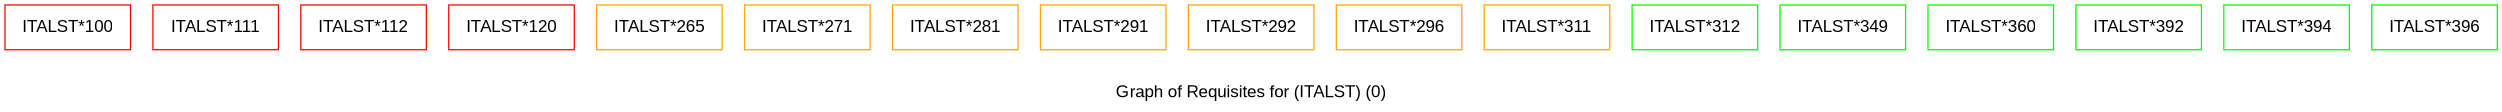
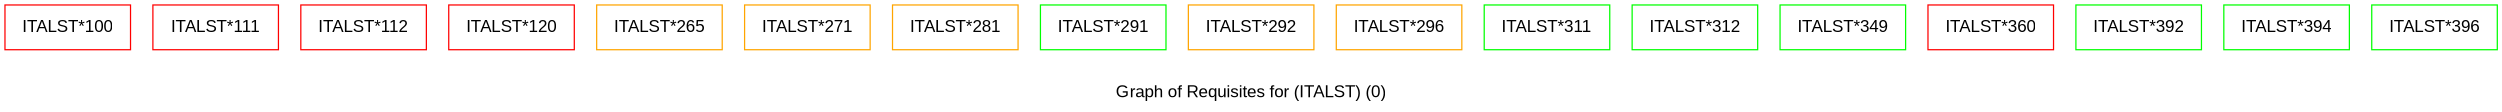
node "ITALST*291": color orange -> green
node "ITALST*311": color orange -> green
node "ITALST*360": color green -> red
